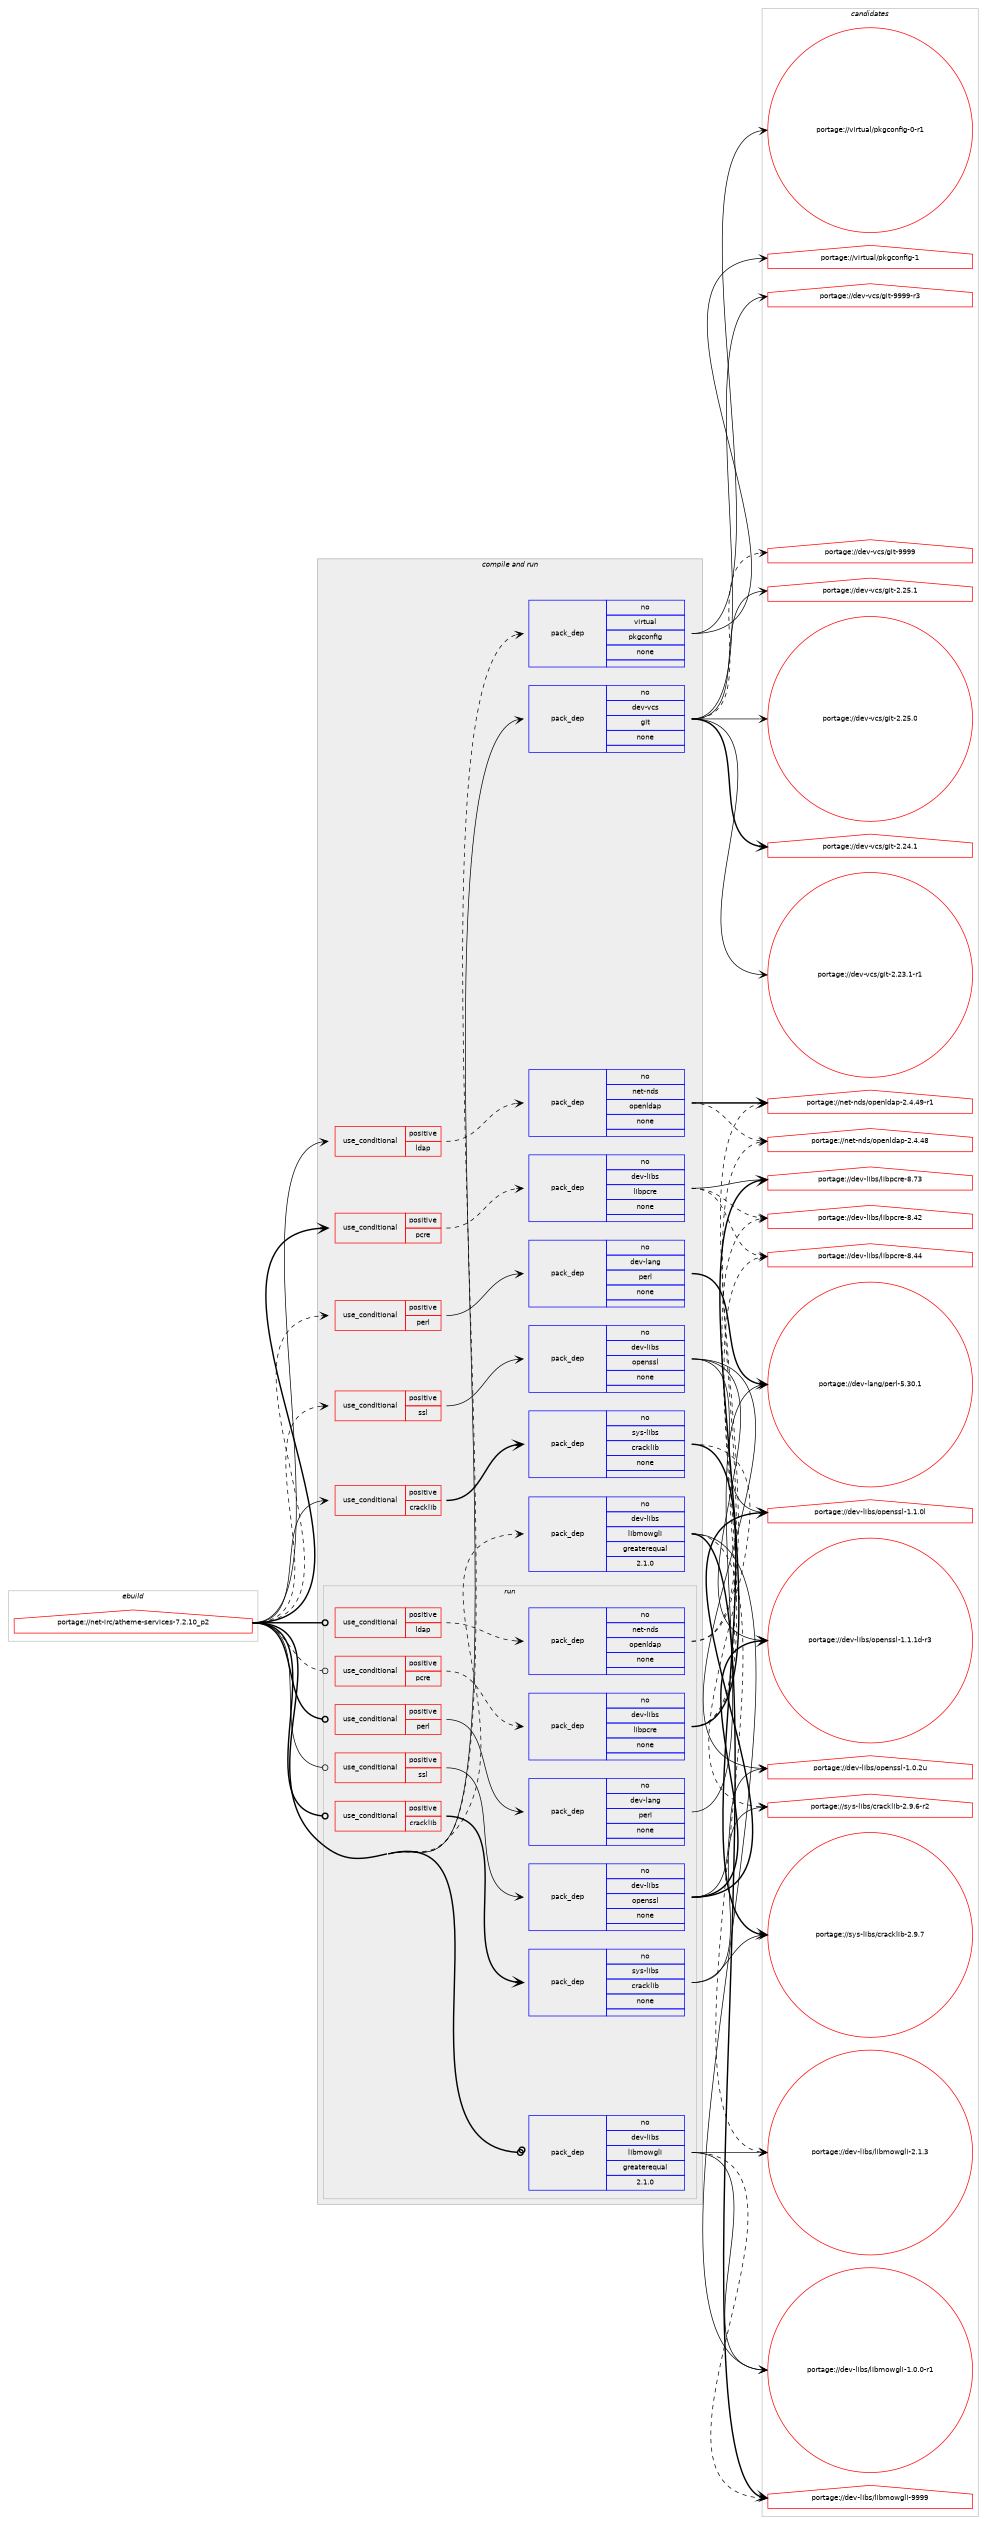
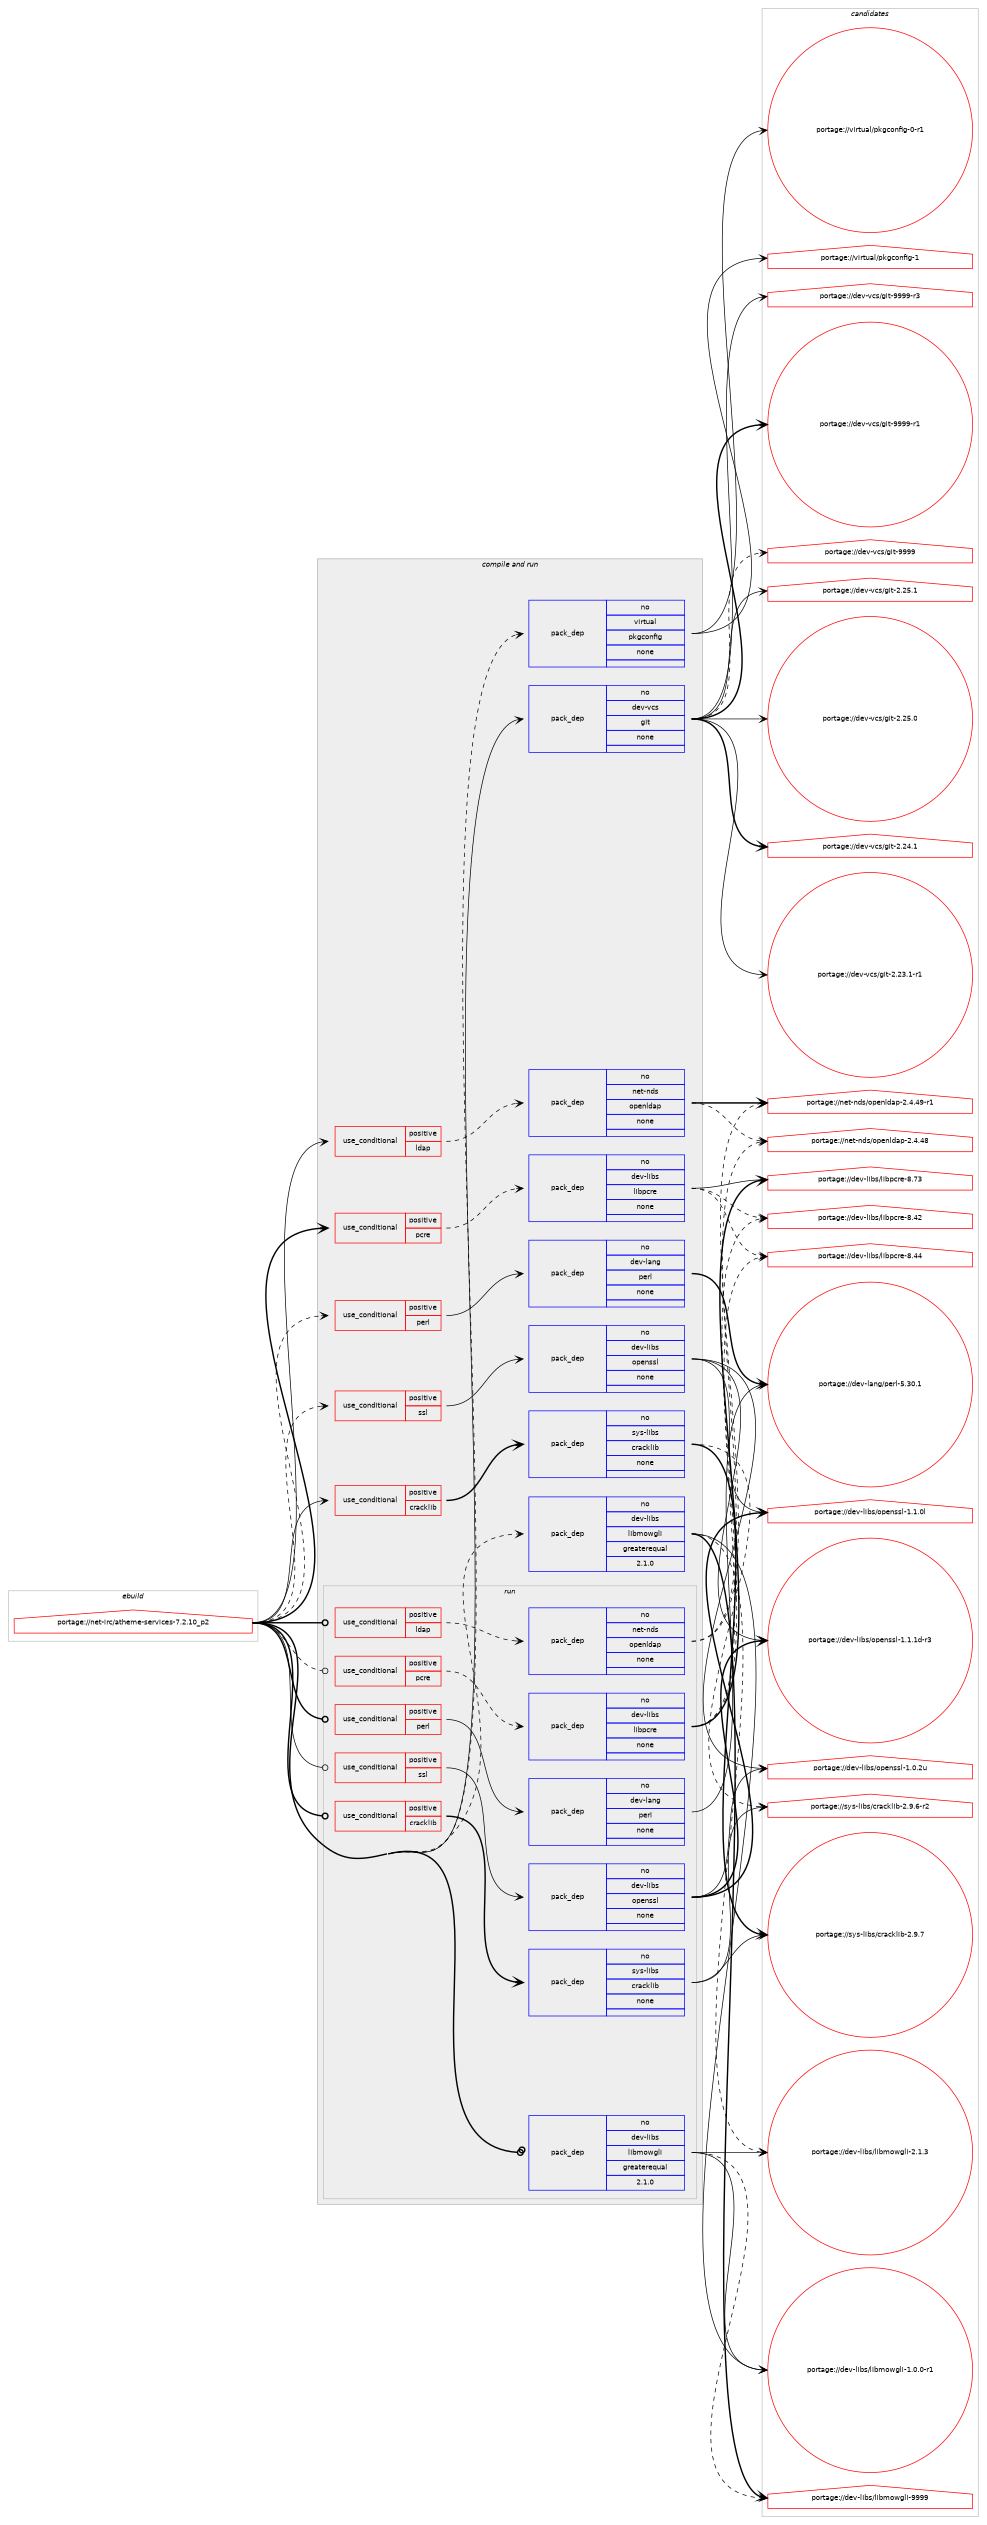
node "portage://dev-vcs/git-9999-r1": added
